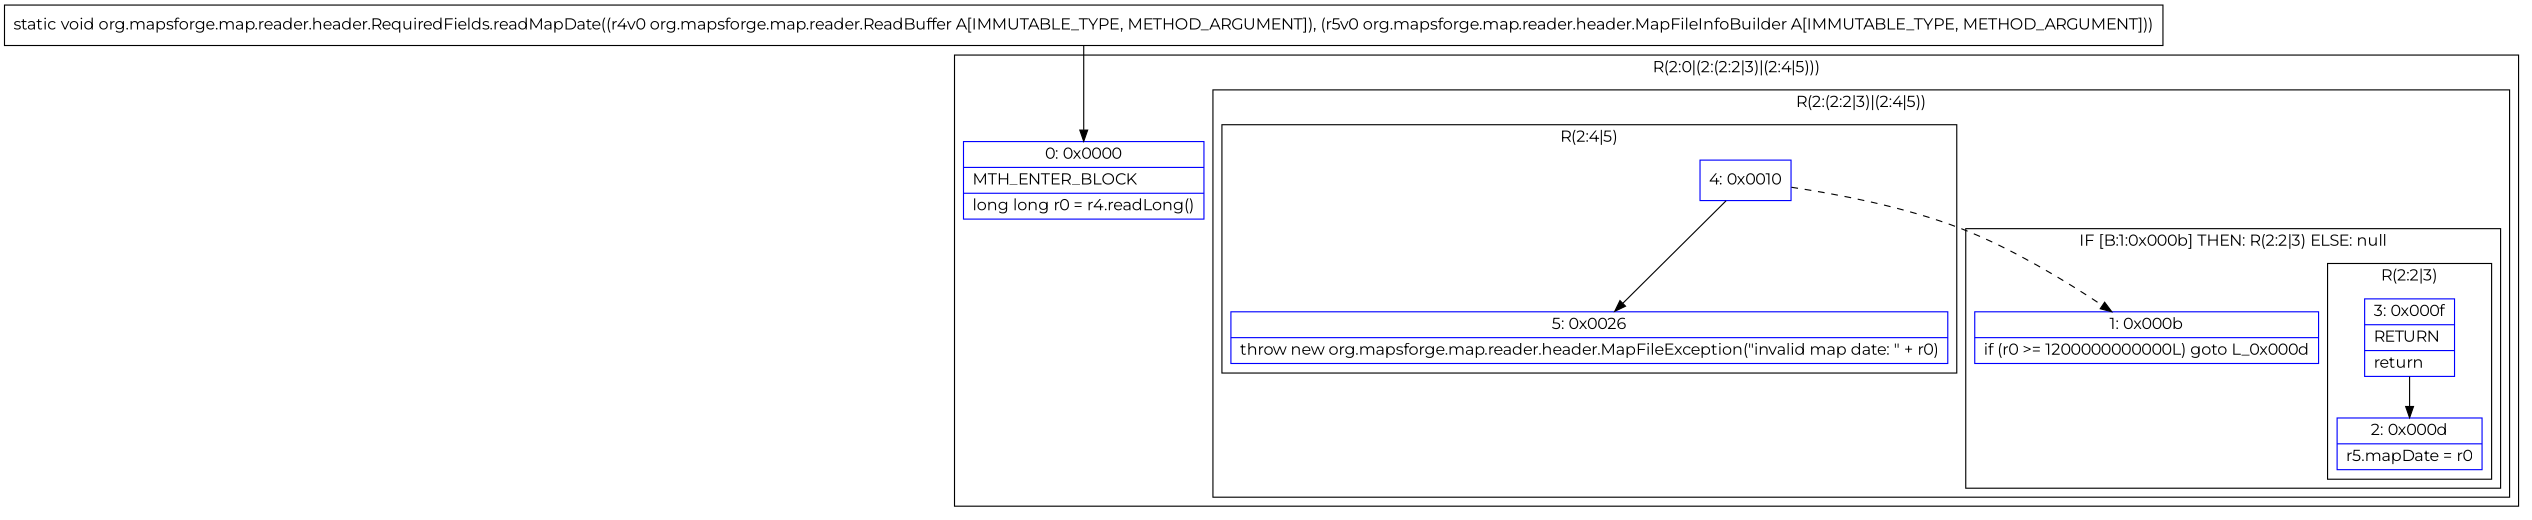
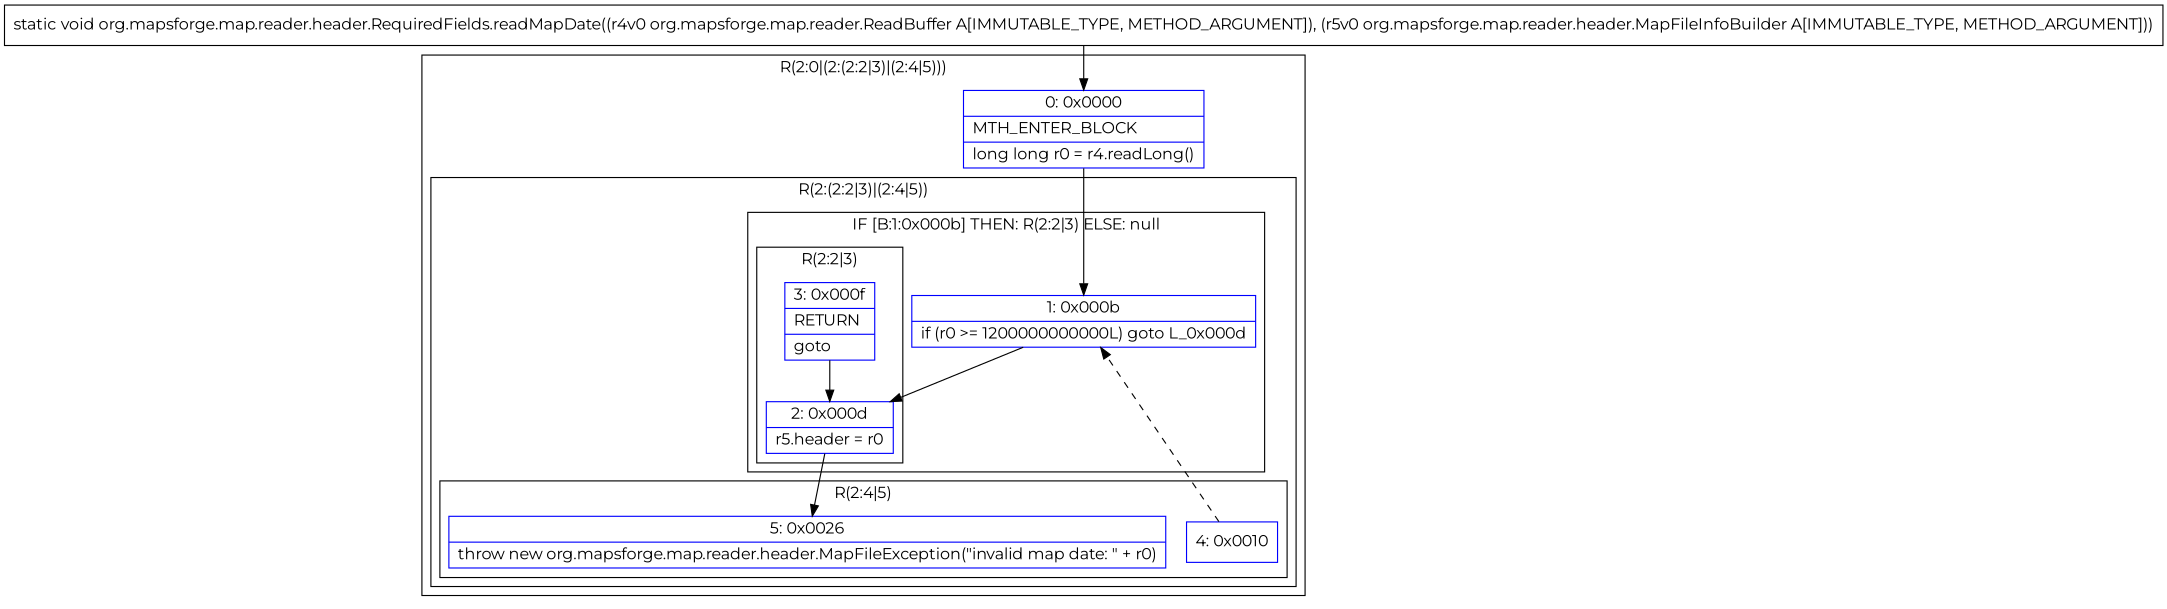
edge "0: 0x0000" -> "1: 0x000b": added
edge "4: 0x0010" -> "5: 0x0026": now "2: 0x000d" -> "5: 0x0026"
node "3: 0x000f": text "return" -> "goto"
edge "1: 0x000b" -> "2: 0x000d": added
node "2: 0x000d": text "r5.mapDate = r0" -> "r5.header = r0"
